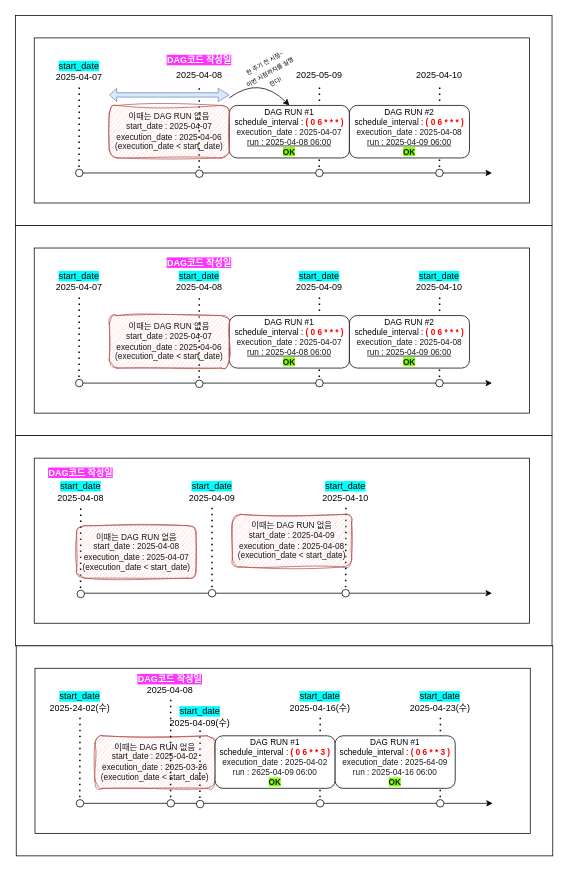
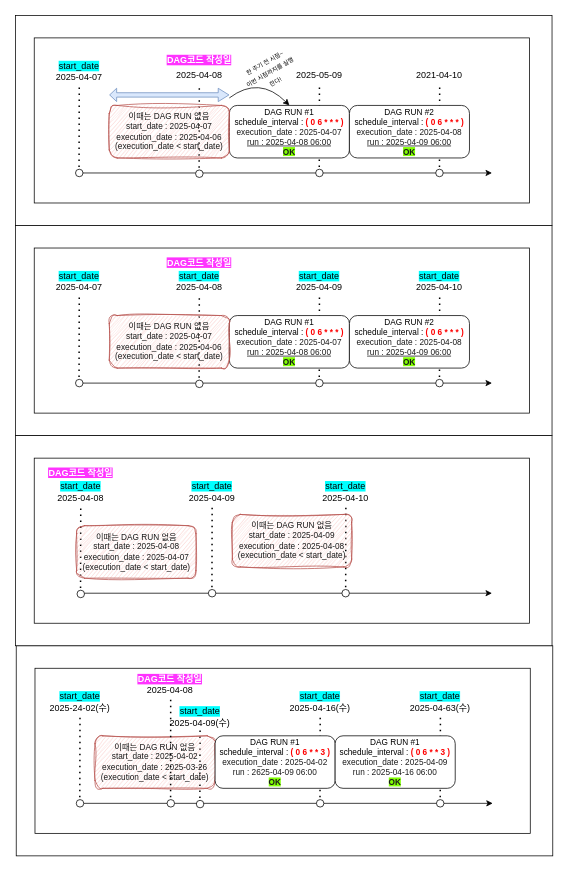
node "2025-04-10": label "2025-04-10" -> "2021-04-10"
node "start_date 2025-04-23(수)": label "start_date 2025-04-23(수)" -> "start_date 2025-04-63(수)"
node "DAG RUN #1 schedule_interval : ( 0 6 * * 3 ) execution_date : 2025-64-09 run : 2025-04-16 06:00 OK": label "DAG RUN #1 schedule_interval : ( 0 6 * * 3 ) execution_date : 2025-64-09 run : 2025-04-16 06:00 OK" -> "DAG RUN #1 schedule_interval : ( 0 6 * * 3 ) execution_date : 2025-04-09 run : 2025-04-16 06:00 OK"
